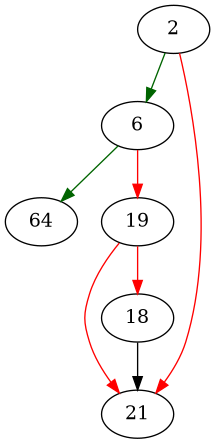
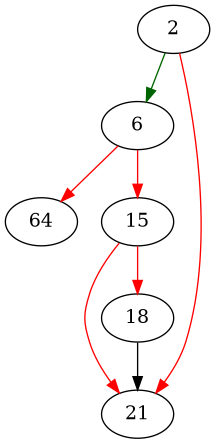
edge "6" -> "64": color darkgreen -> red
node "19": label "19" -> "15"
